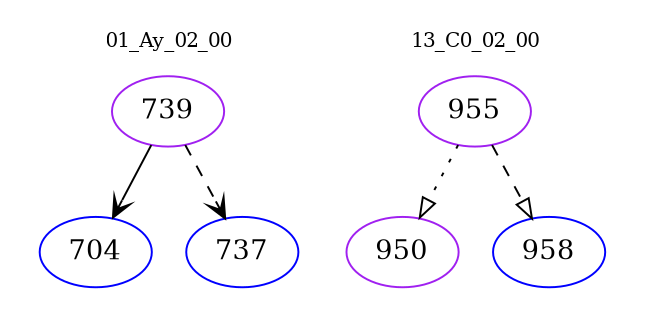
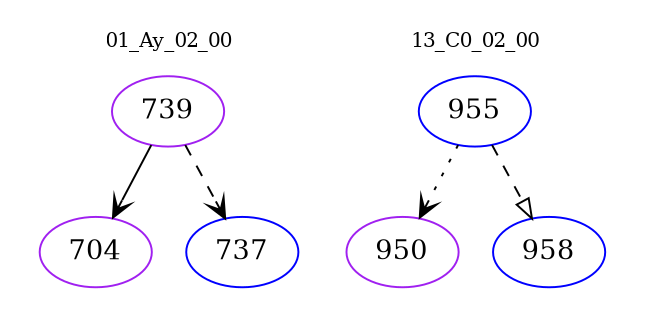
node "955": color purple -> blue
edge "955" -> "950": arrowhead onormal -> vee
node "704": color blue -> purple
